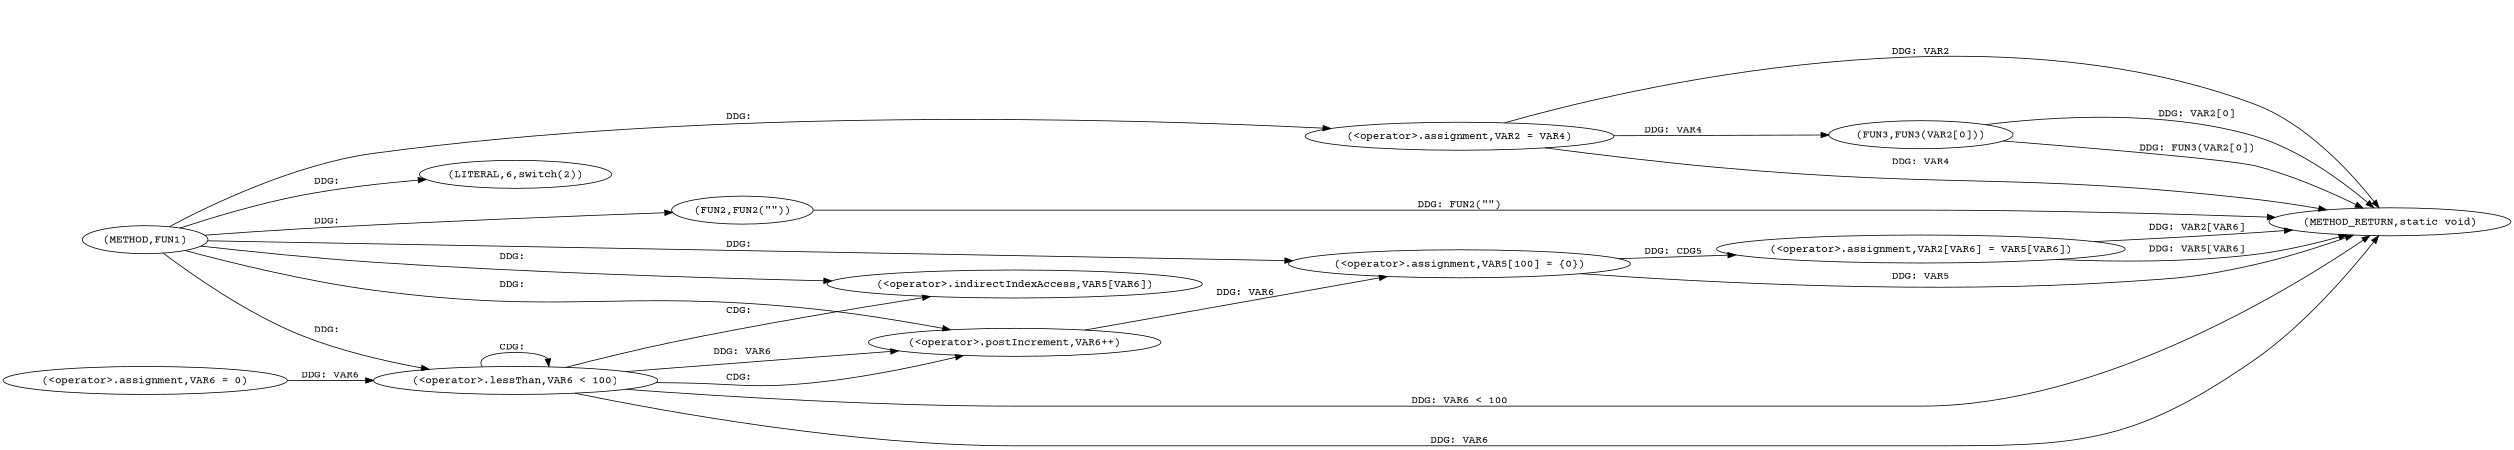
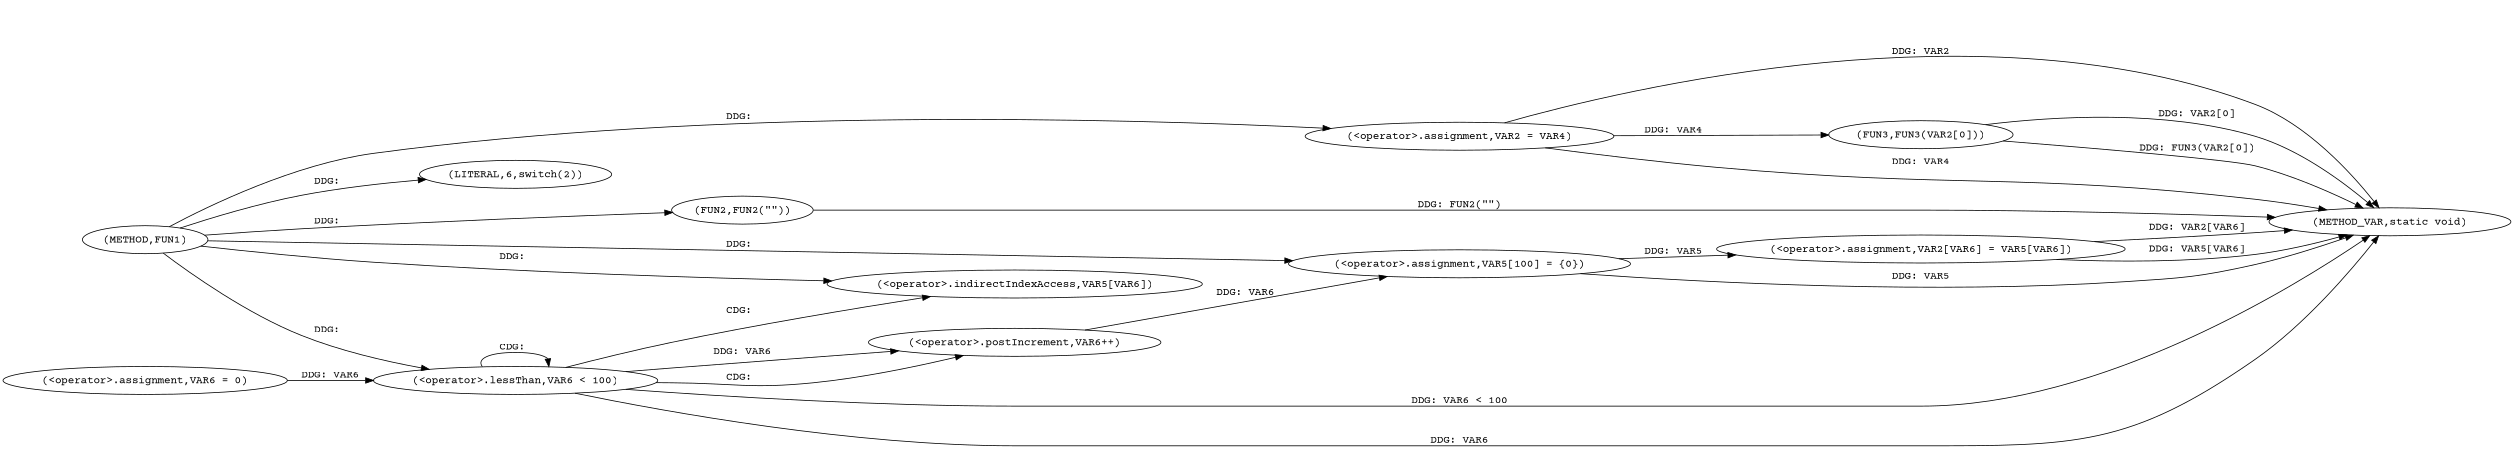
node "(METHOD_RETURN,static void)": label "(METHOD_RETURN,static void)" -> "(METHOD_VAR,static void)"
edge "(<operator>.assignment,VAR5[100] = {0})" -> "(<operator>.assignment,VAR2[VAR6] = VAR5[VAR6])": label "DDG: CDG5" -> "DDG: VAR5"
edge "(METHOD,FUN1)" -> "(<operator>.postIncrement,VAR6++)": removed, label "DDG:"
